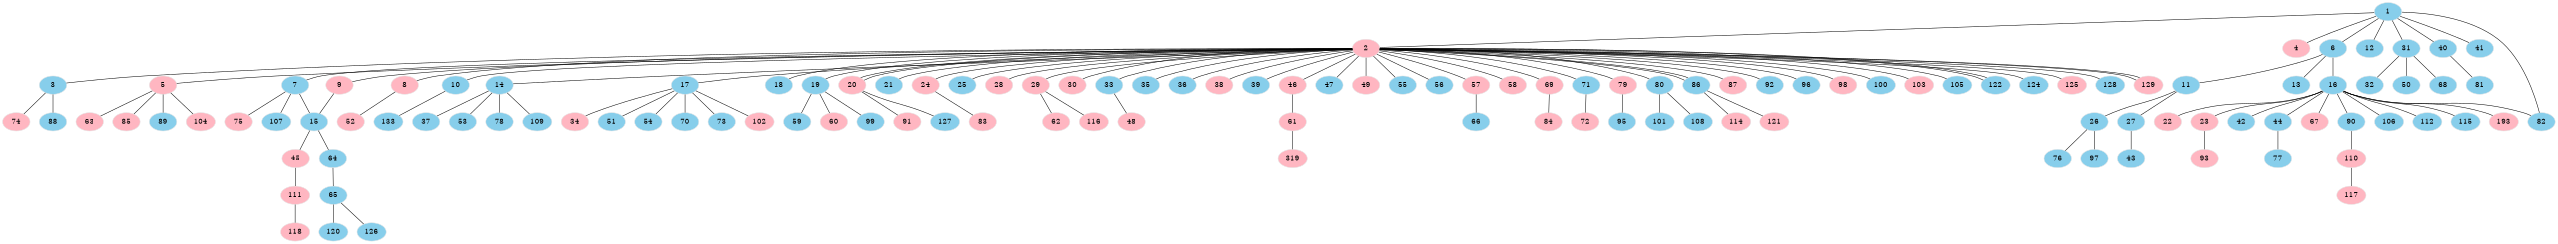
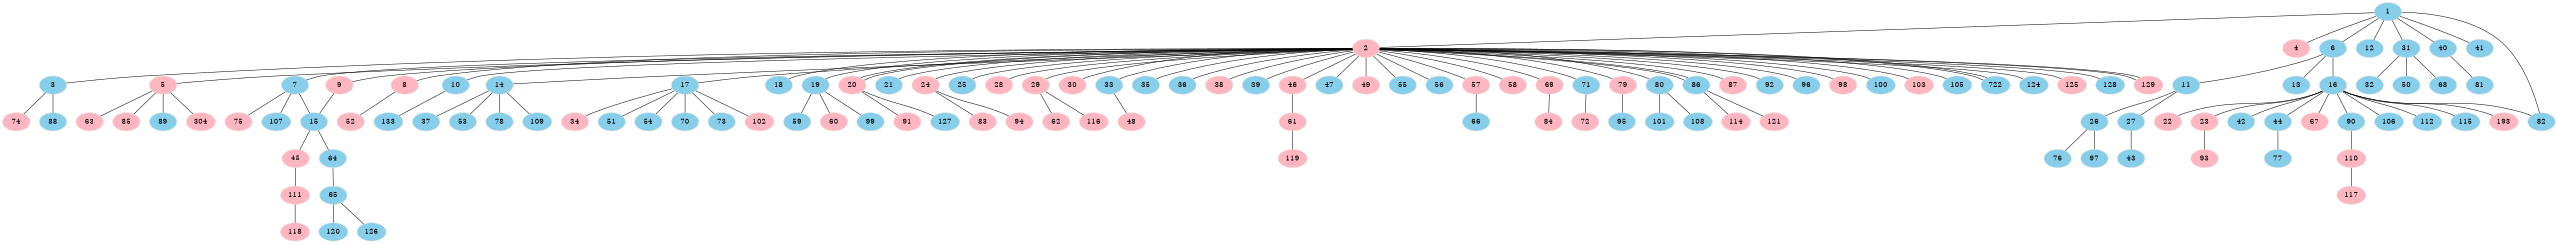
node "122": label "122" -> "722"
node "104": label "104" -> "304"
node "94": added
node "319": label "319" -> "119"
